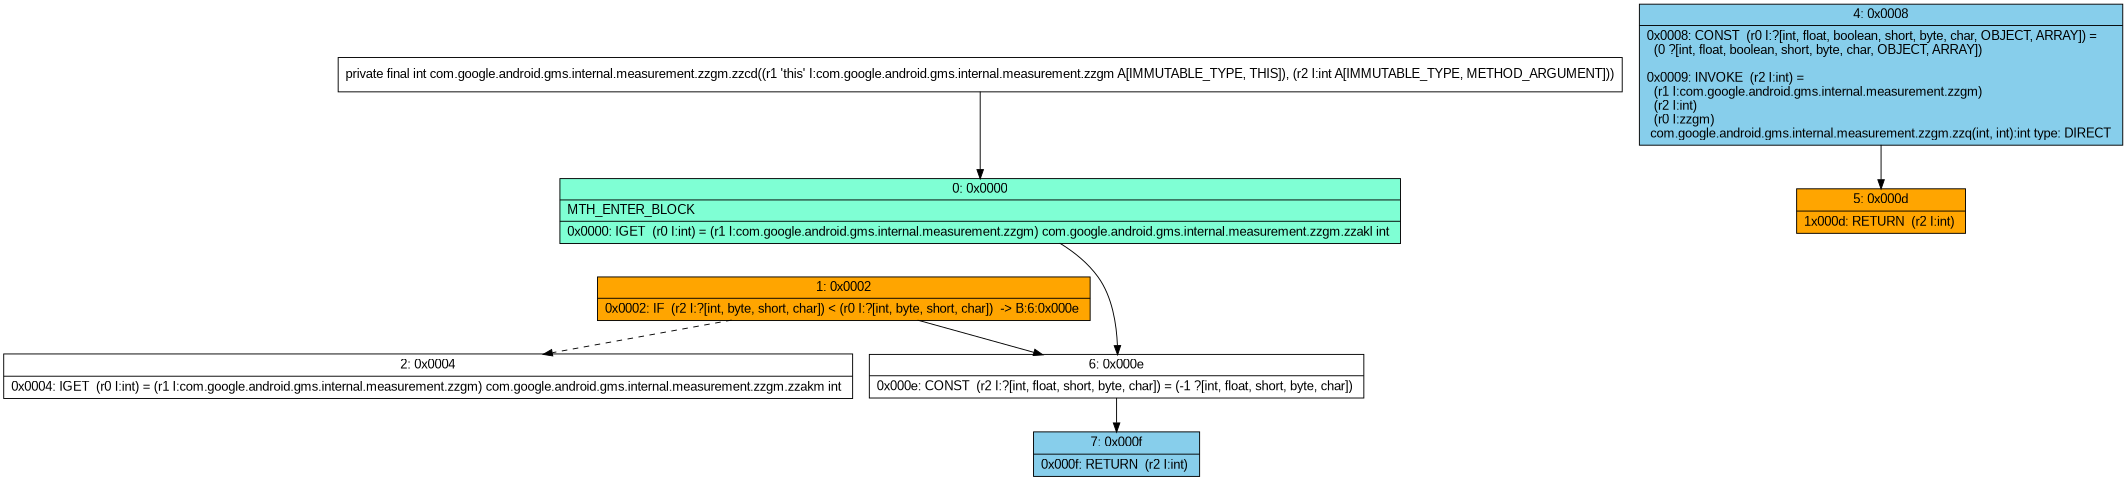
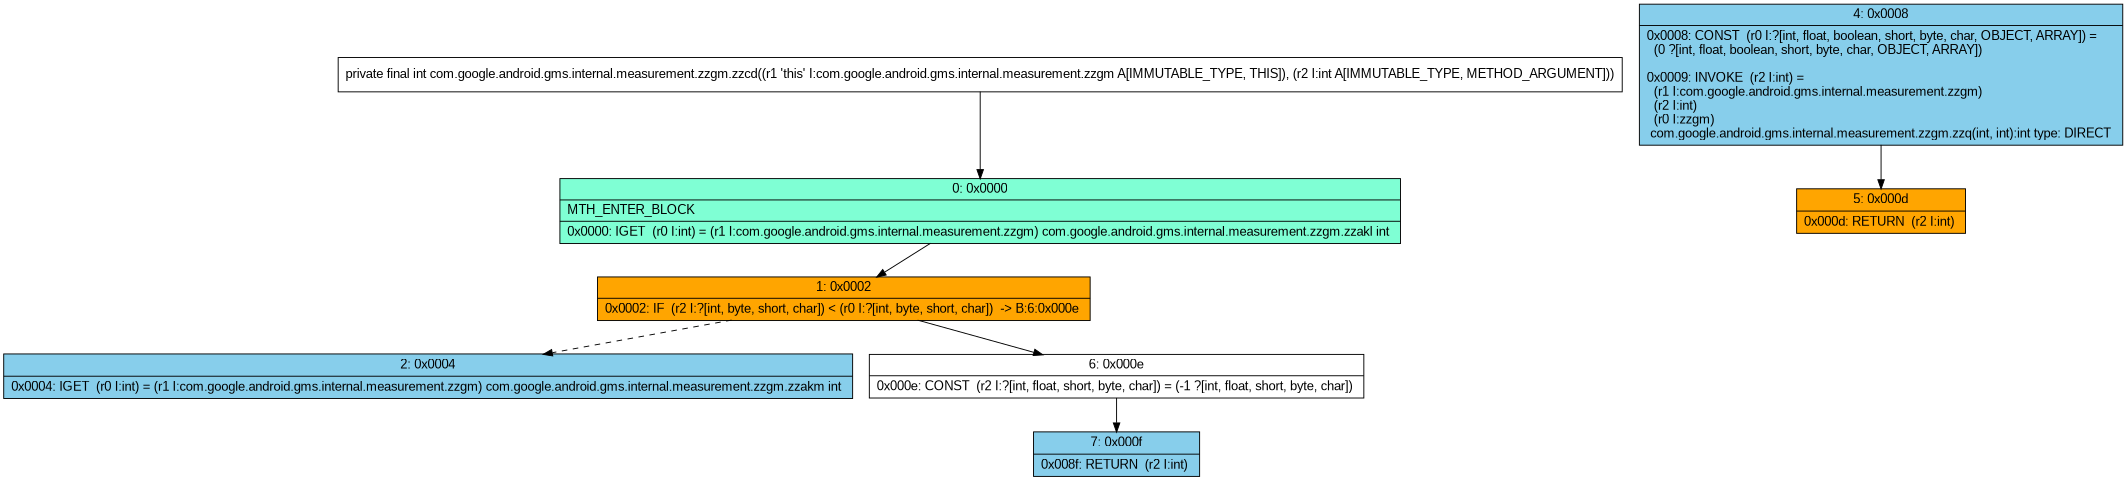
node "5: 0x000d": text "1x000d: RETURN  (r2 I:int)" -> "0x000d: RETURN  (r2 I:int)"
edge "0: 0x0000" -> "6: 0x000e": now "0: 0x0000" -> "1: 0x0002"
node "2: 0x0004": fillcolor white -> skyblue
node "7: 0x000f": text "0x000f: RETURN  (r2 I:int)" -> "0x008f: RETURN  (r2 I:int)"
